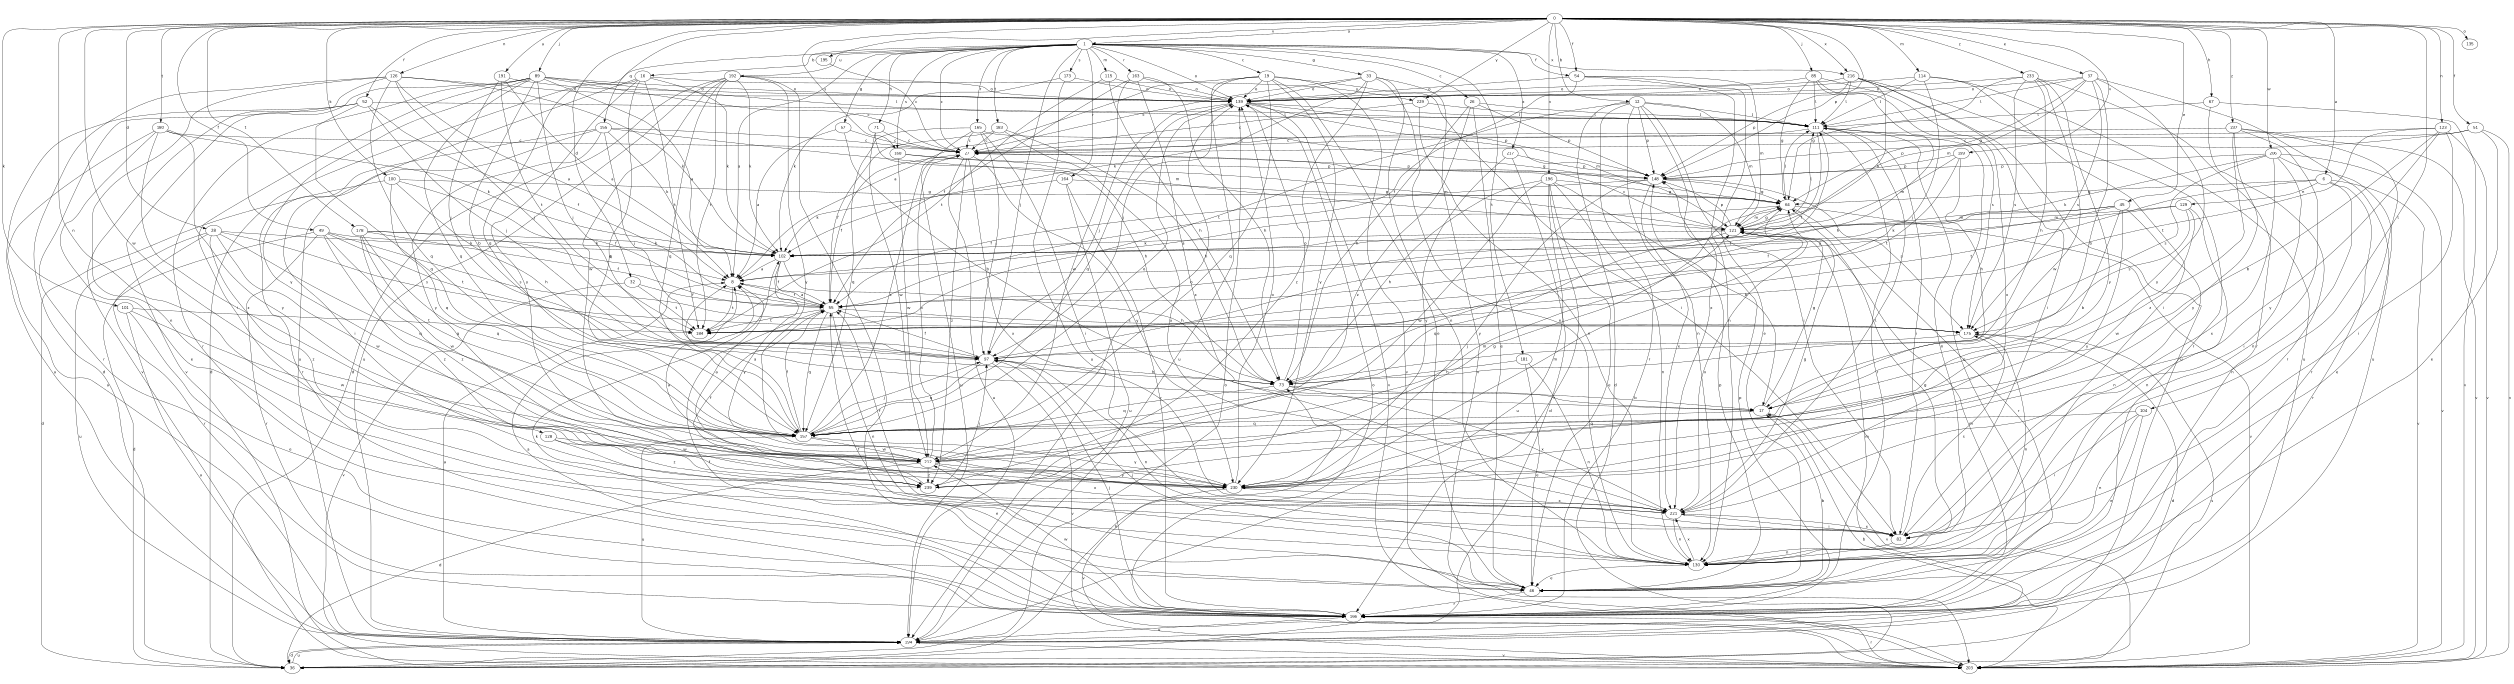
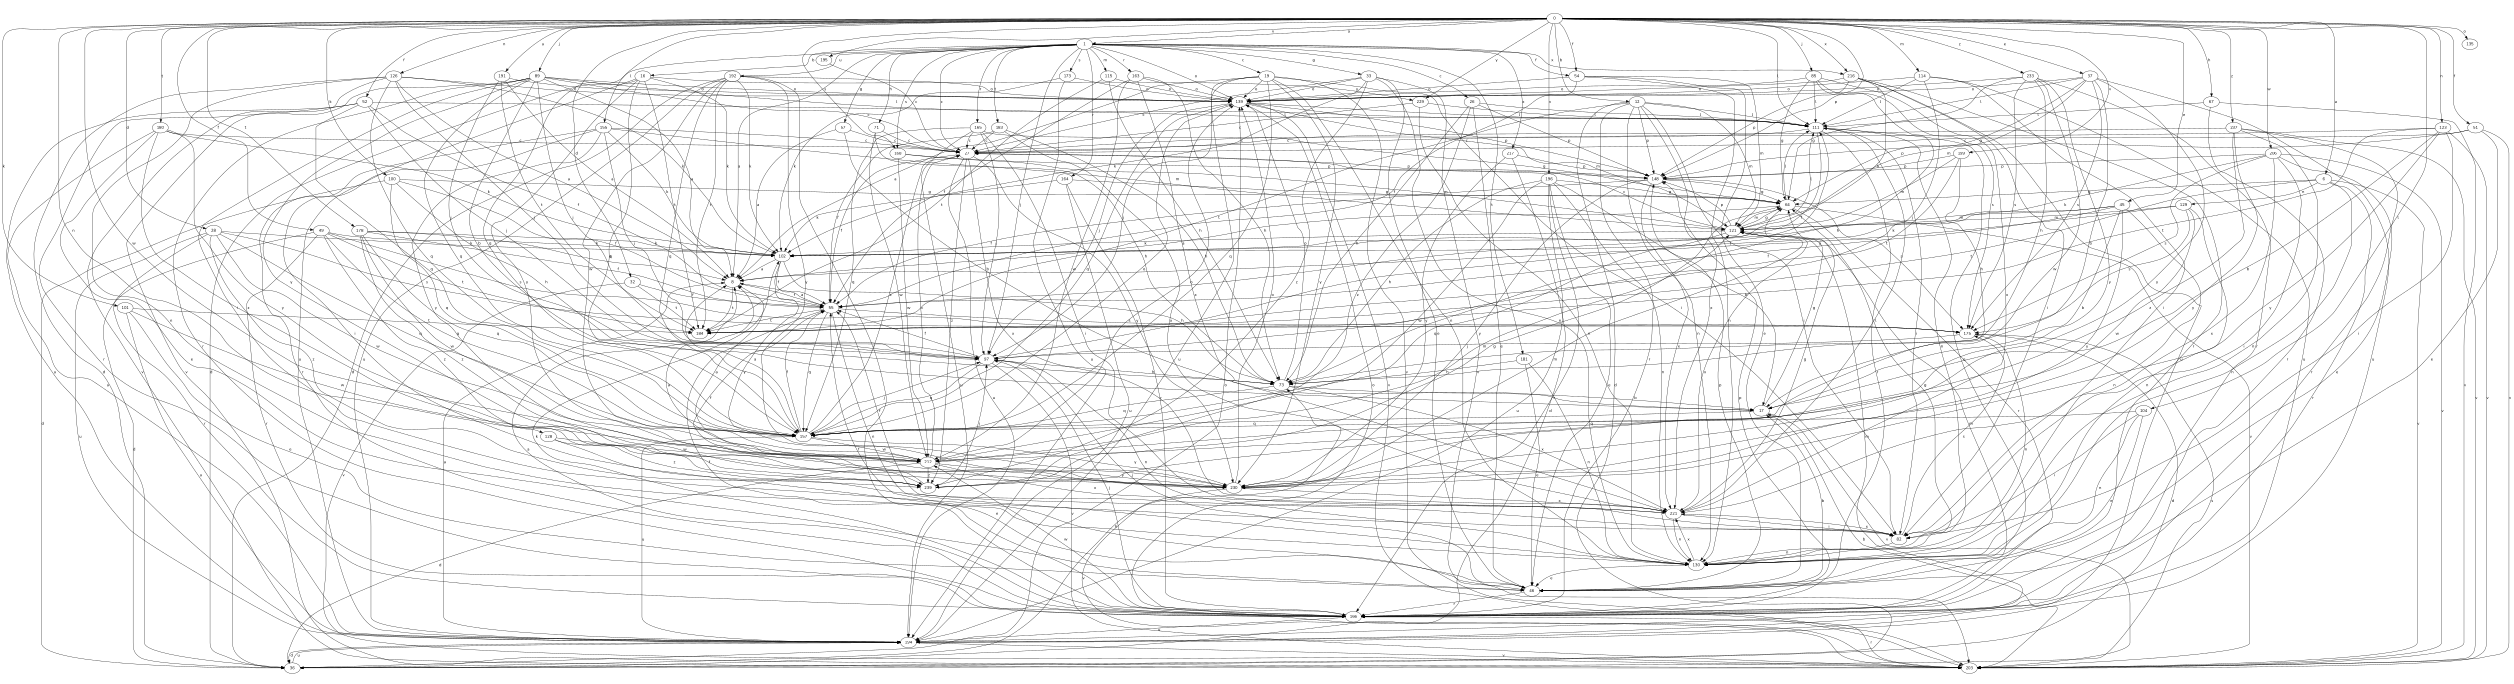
edge "0" -> "155": label "q" -> "l"
edge "216" -> "111": now "0" -> "111"
